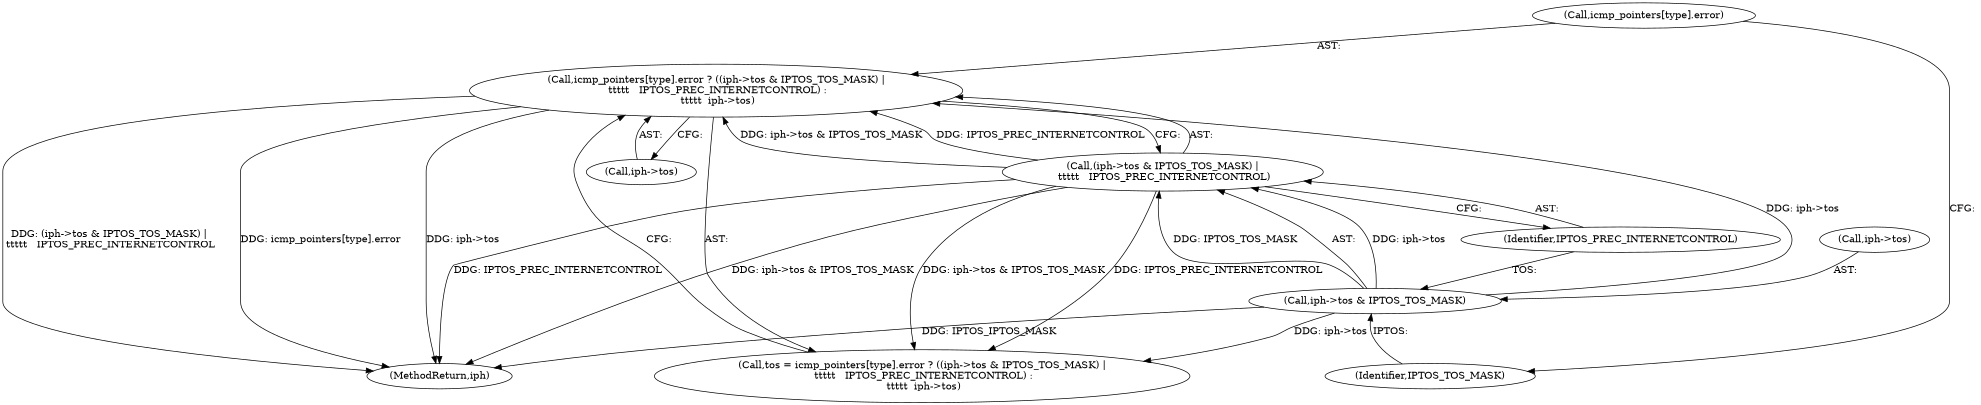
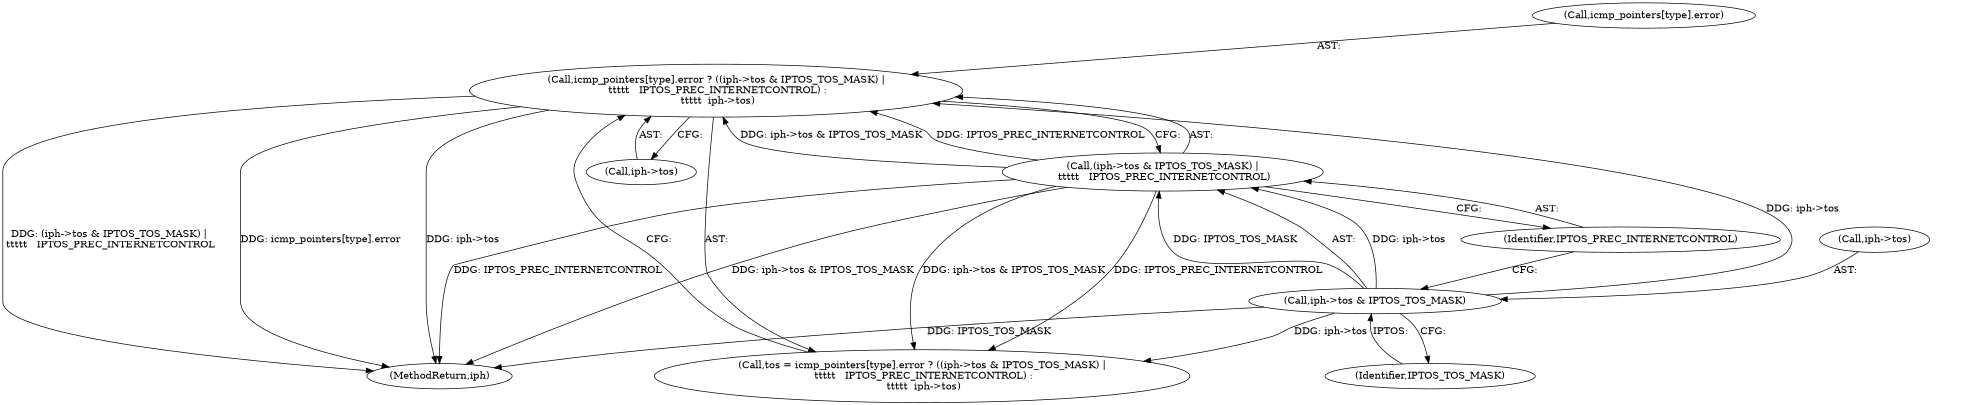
edge "(Identifier,IPTOS_PREC_INTERNETCONTROL)" -> "(Call,iph->tos & IPTOS_TOS_MASK)": label "TOS: " -> "CFG: "
edge "(Call,icmp_pointers[type].error)" -> "(Identifier,IPTOS_TOS_MASK)": now "(Call,iph->tos & IPTOS_TOS_MASK)" -> "(Identifier,IPTOS_TOS_MASK)"
edge "(Call,iph->tos & IPTOS_TOS_MASK)" -> "(MethodReturn,iph)": label "DDG: IPTOS_IPTOS_MASK" -> "DDG: IPTOS_TOS_MASK"
